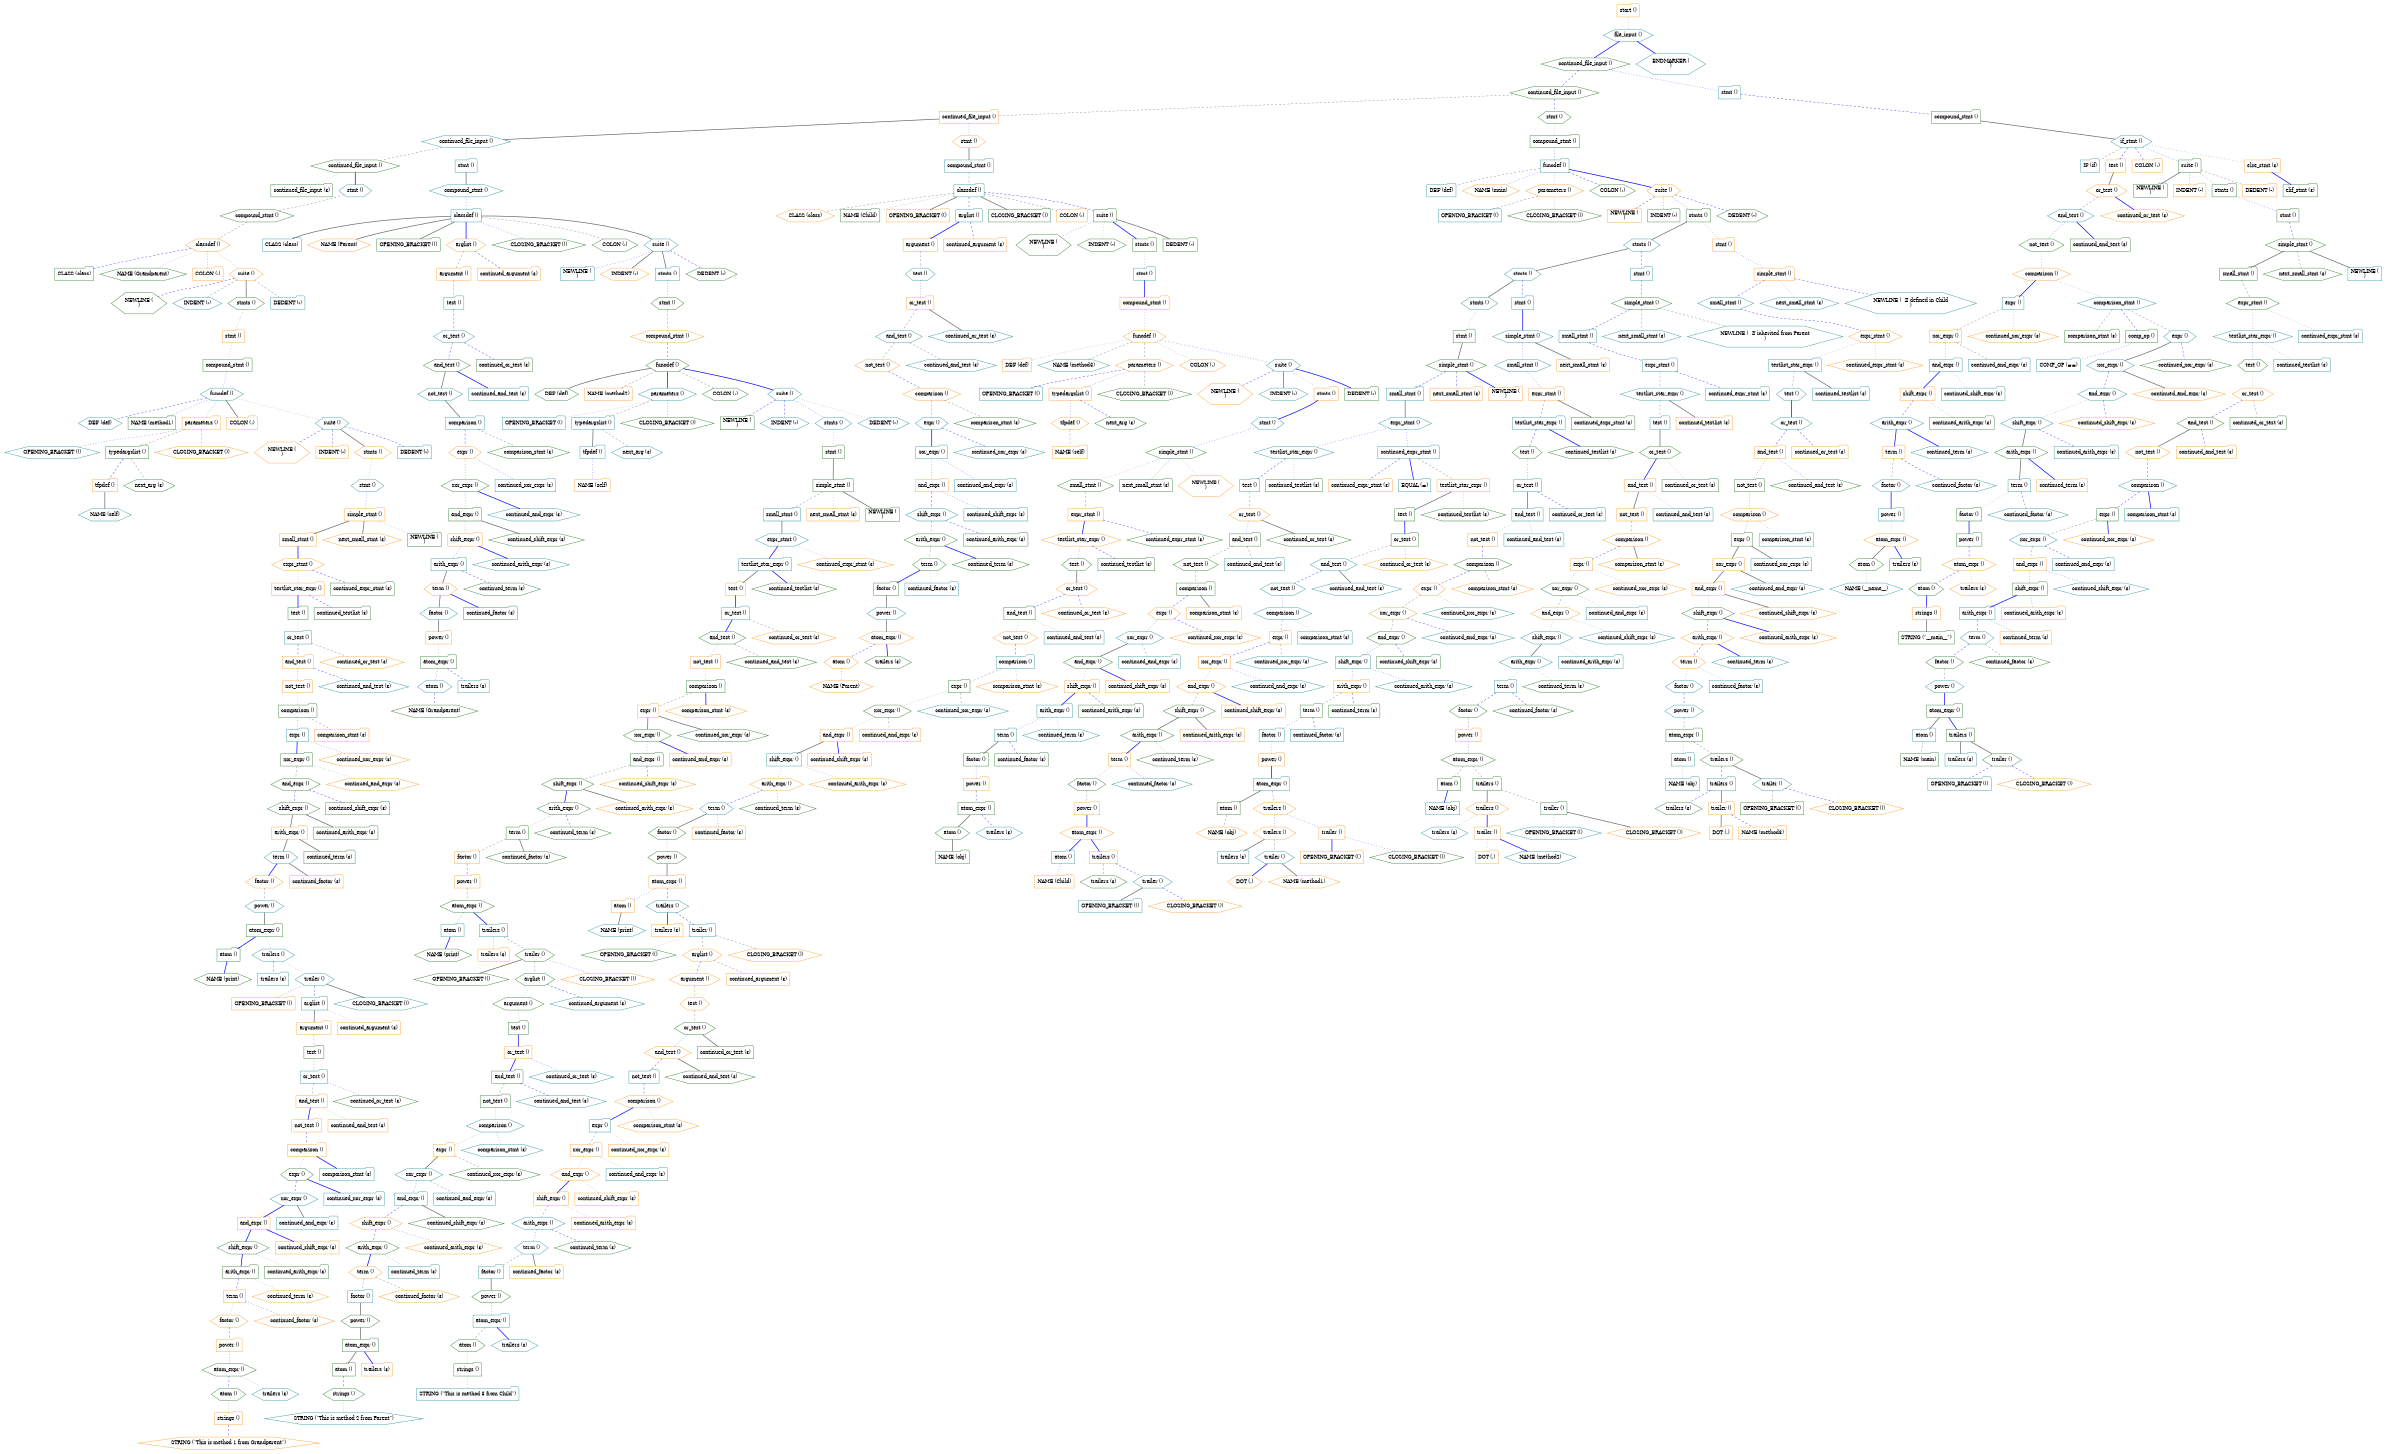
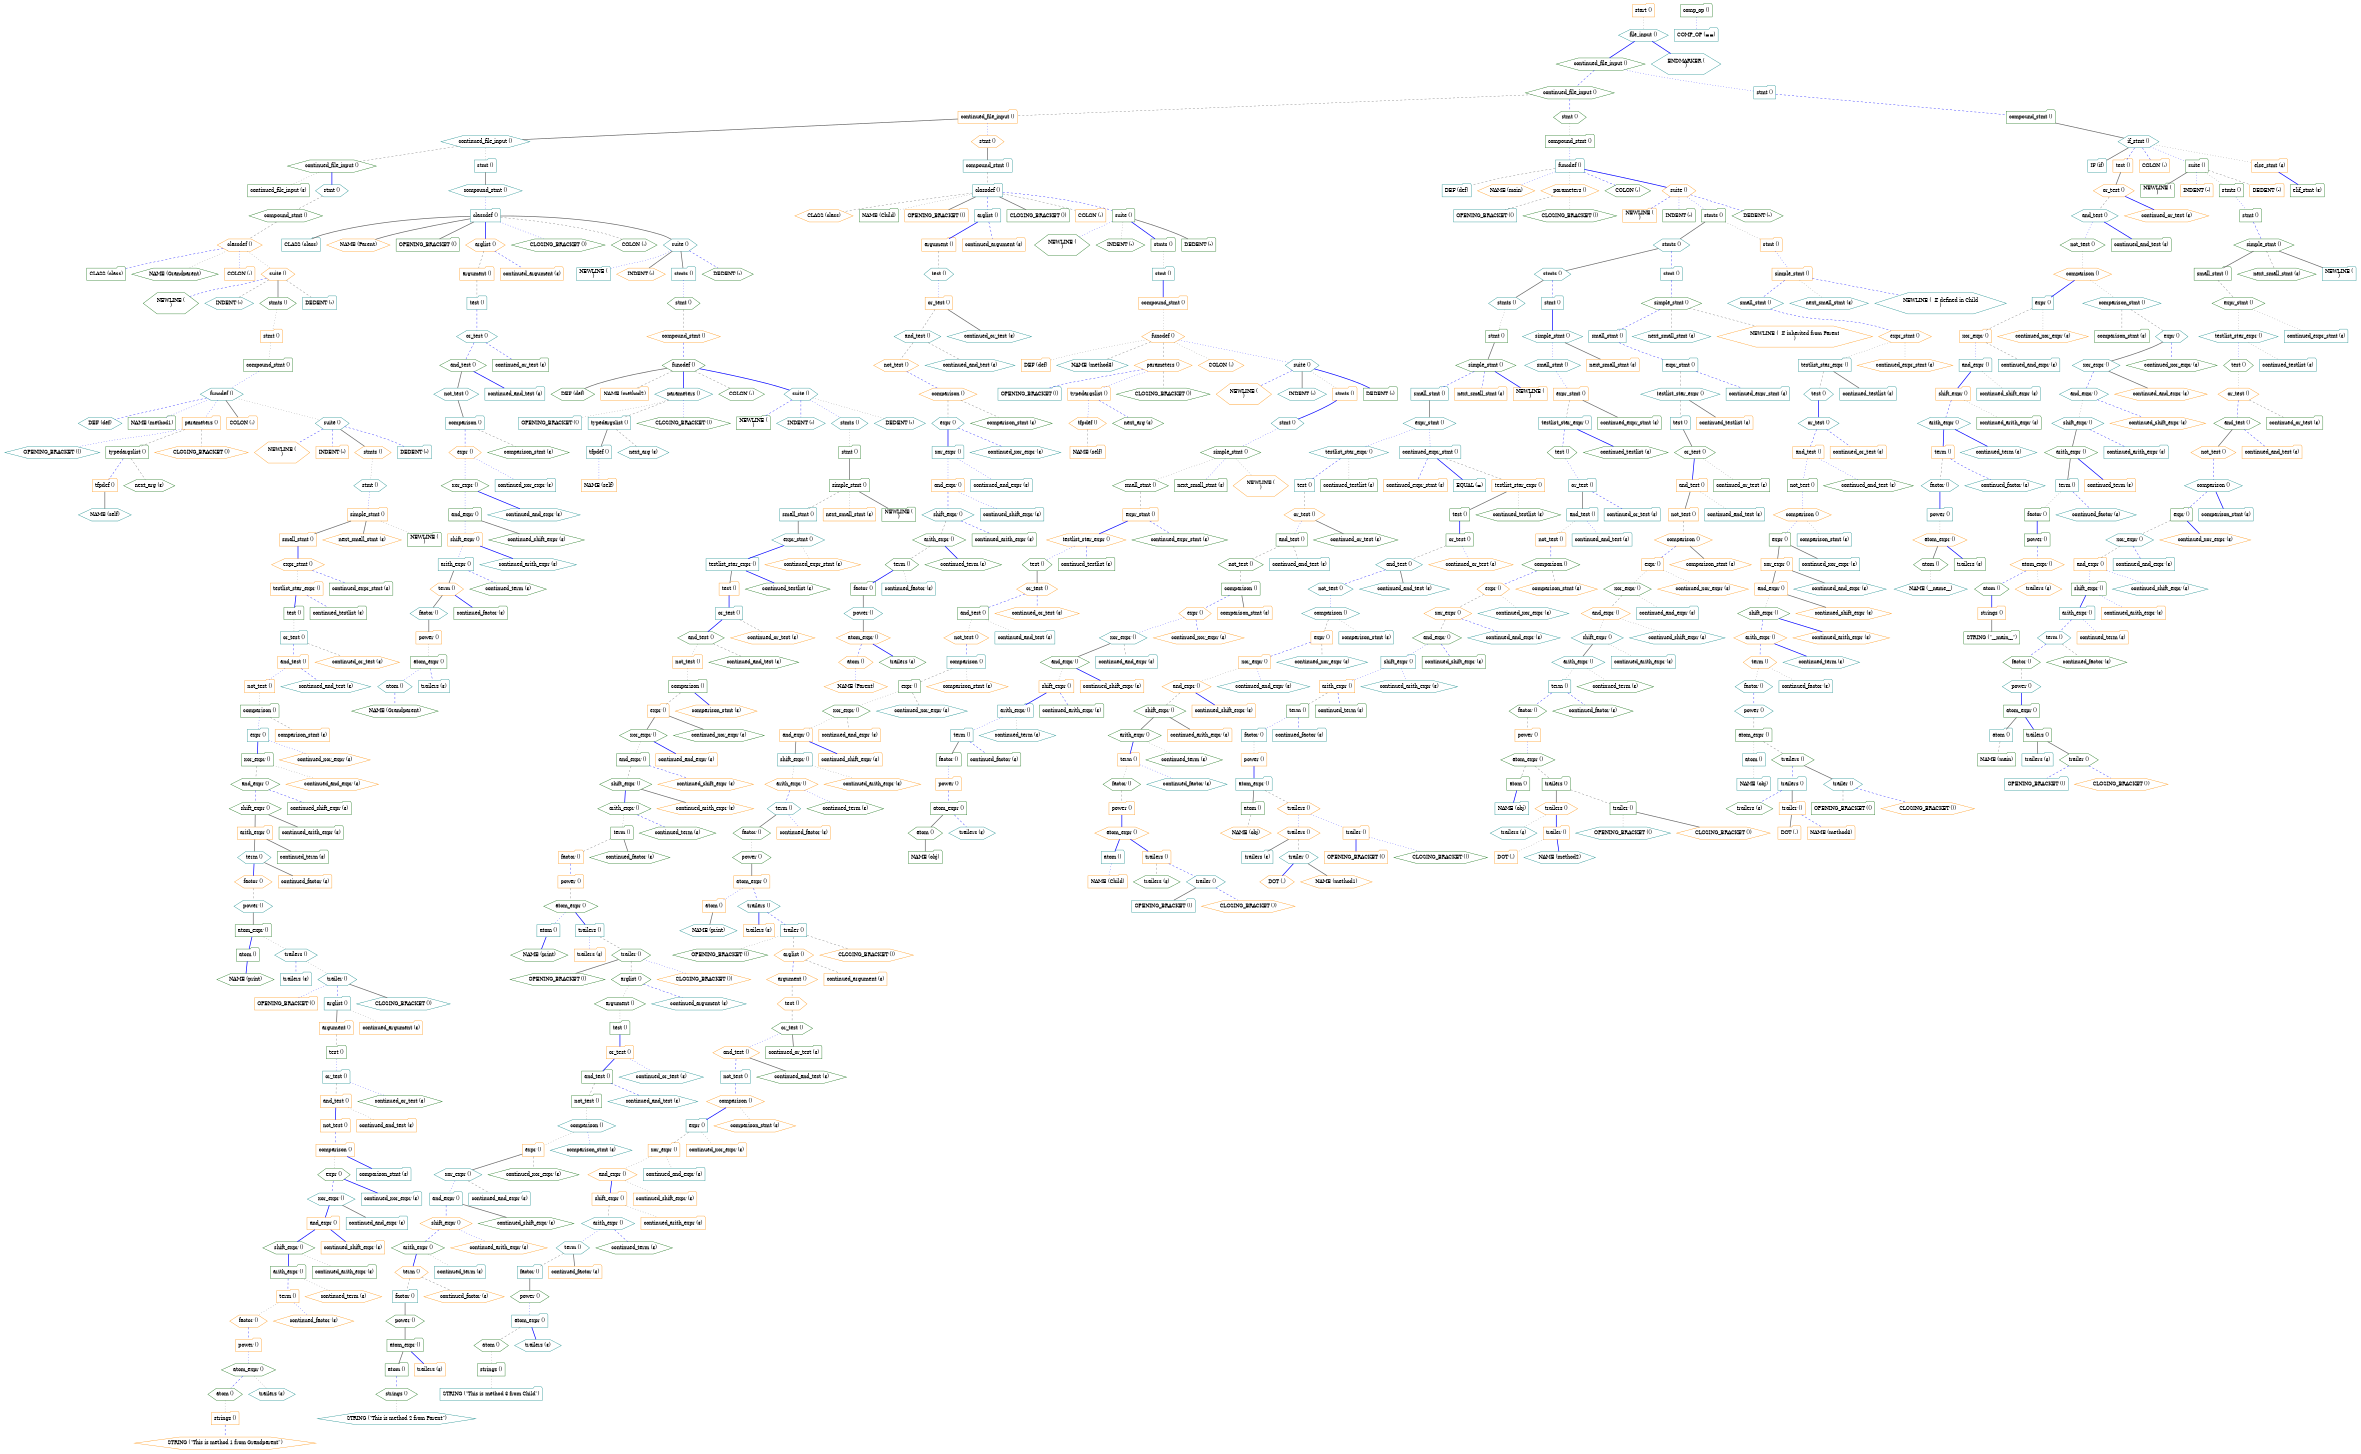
edge "if_stmt ()" -- "IF (if)": style dashed -> bold
edge "comparison_stmt ()" -- "comp_op ()": removed
node "NEWLINE (  # inherited from Parent )": color teal -> darkorange
